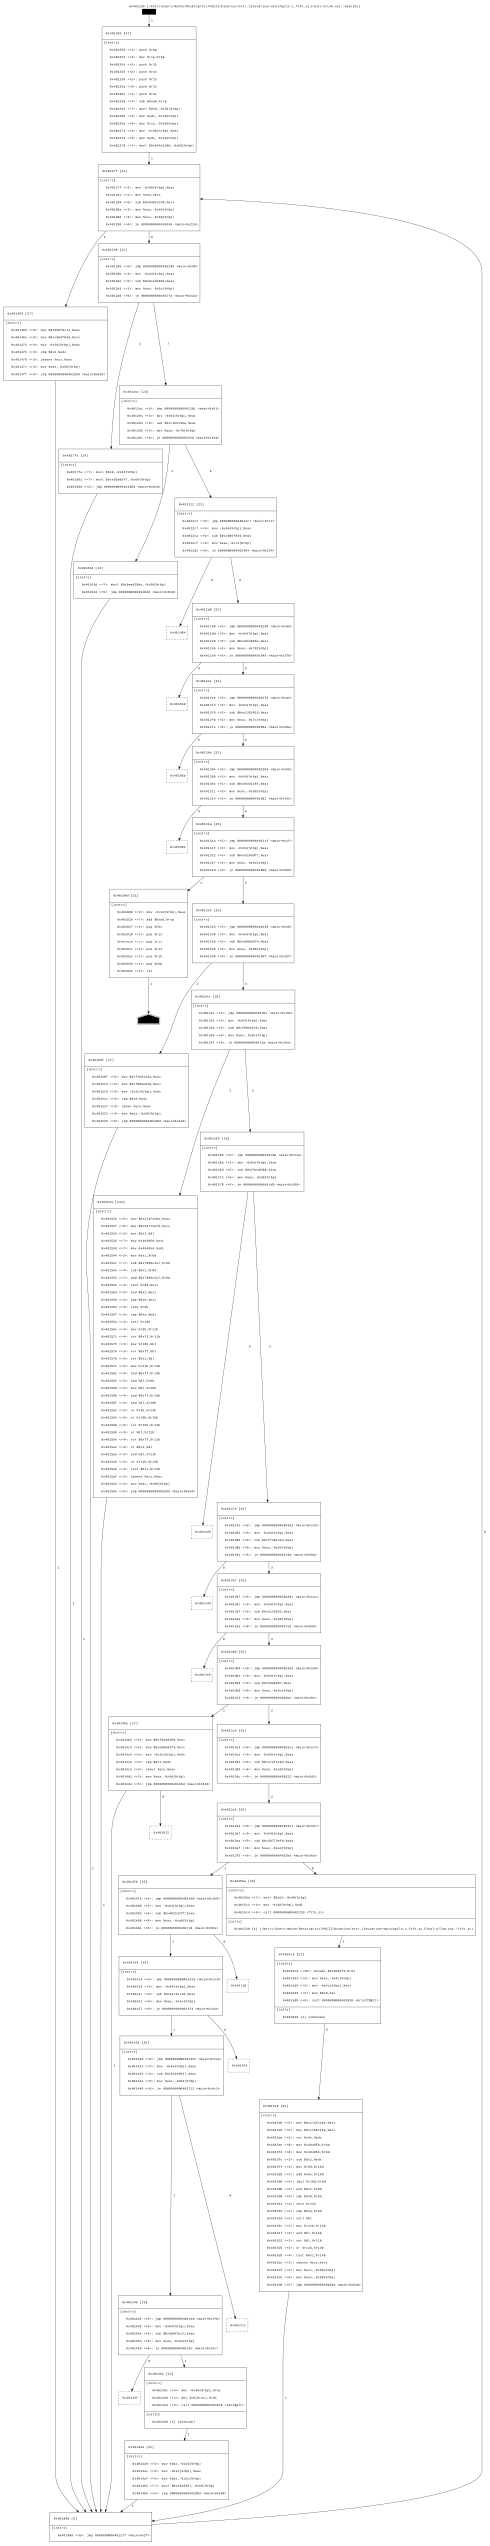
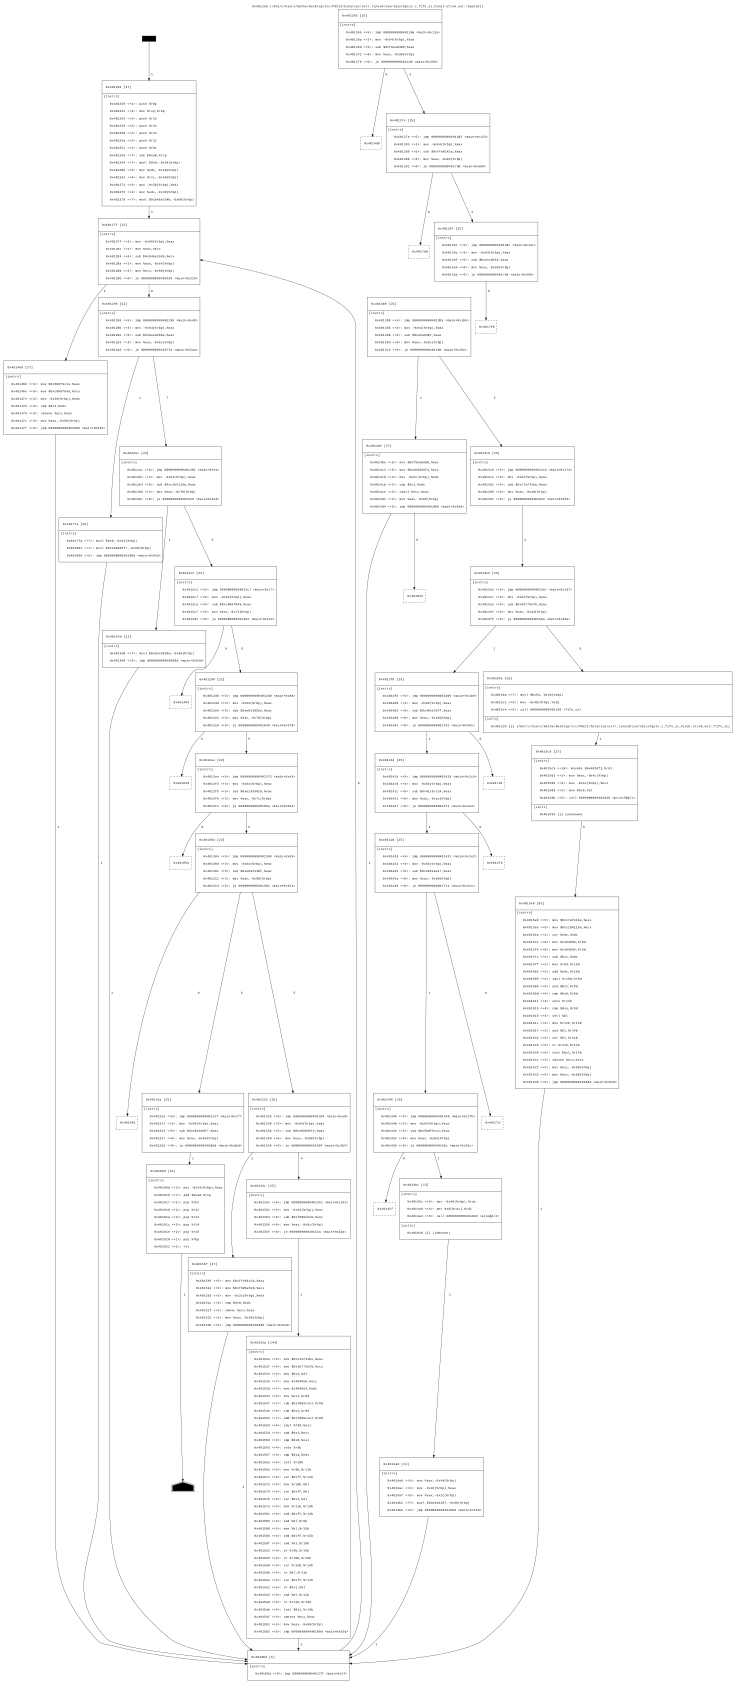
edge "0x40131a [25]" -> "0x401333 [25]": now "0x401304 [22]" -> "0x401333 [25]"
edge "0x40134c [25]" -> "0x401365 [25]": removed, label "3"
edge "0x401397 [25]" -> "0x4013b0 [25]": removed, label "3"
